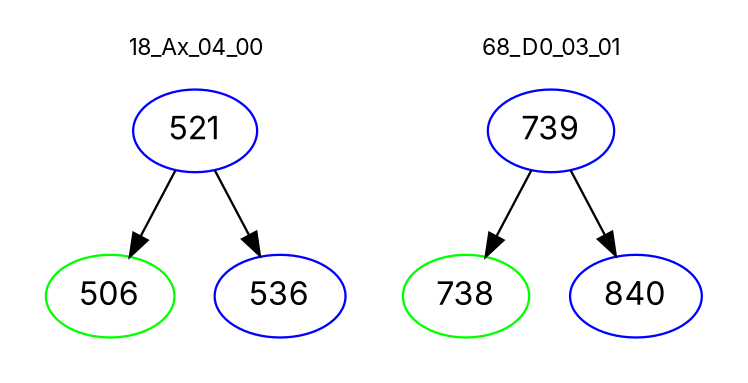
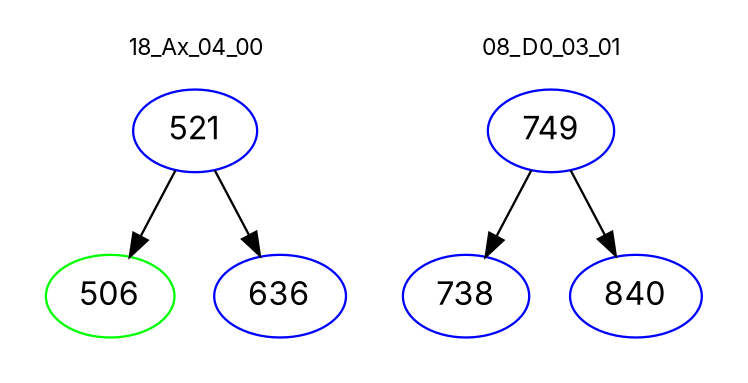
cluster "68_D0_03_01": label "68_D0_03_01" -> "08_D0_03_01"
node "739": label "739" -> "749"
node "536": label "536" -> "636"
node "738": color green -> blue
